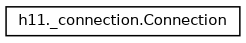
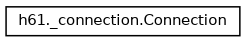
node "h11._connection.Connection": label "h11._connection.Connection" -> "h61._connection.Connection"
